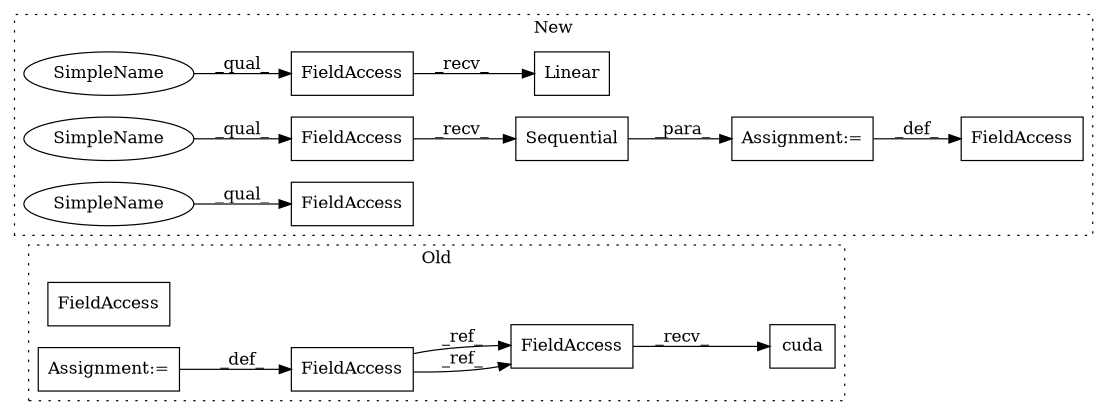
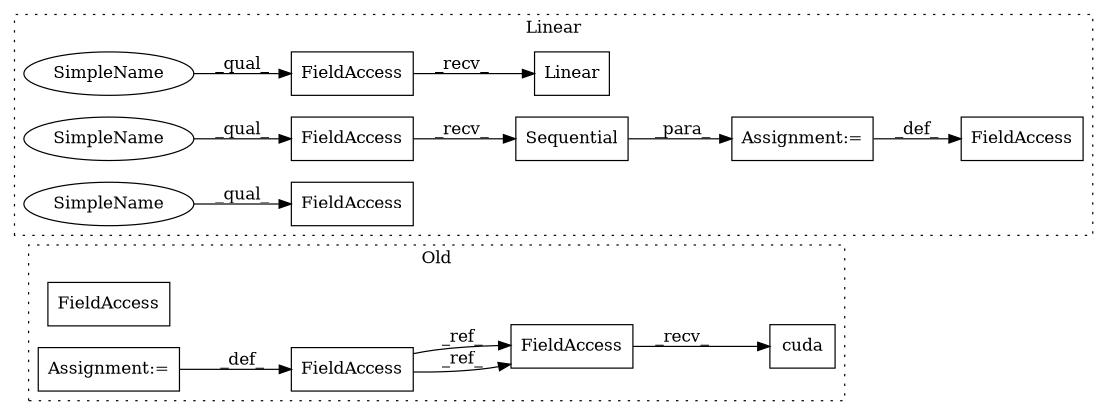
cluster "New": label "New" -> "Linear"
